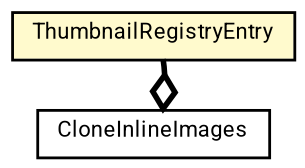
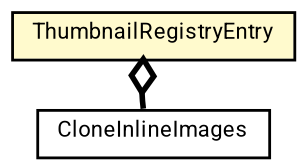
edge "ThumbnailRegistryEntry" -> "CloneInlineImages": reversed
